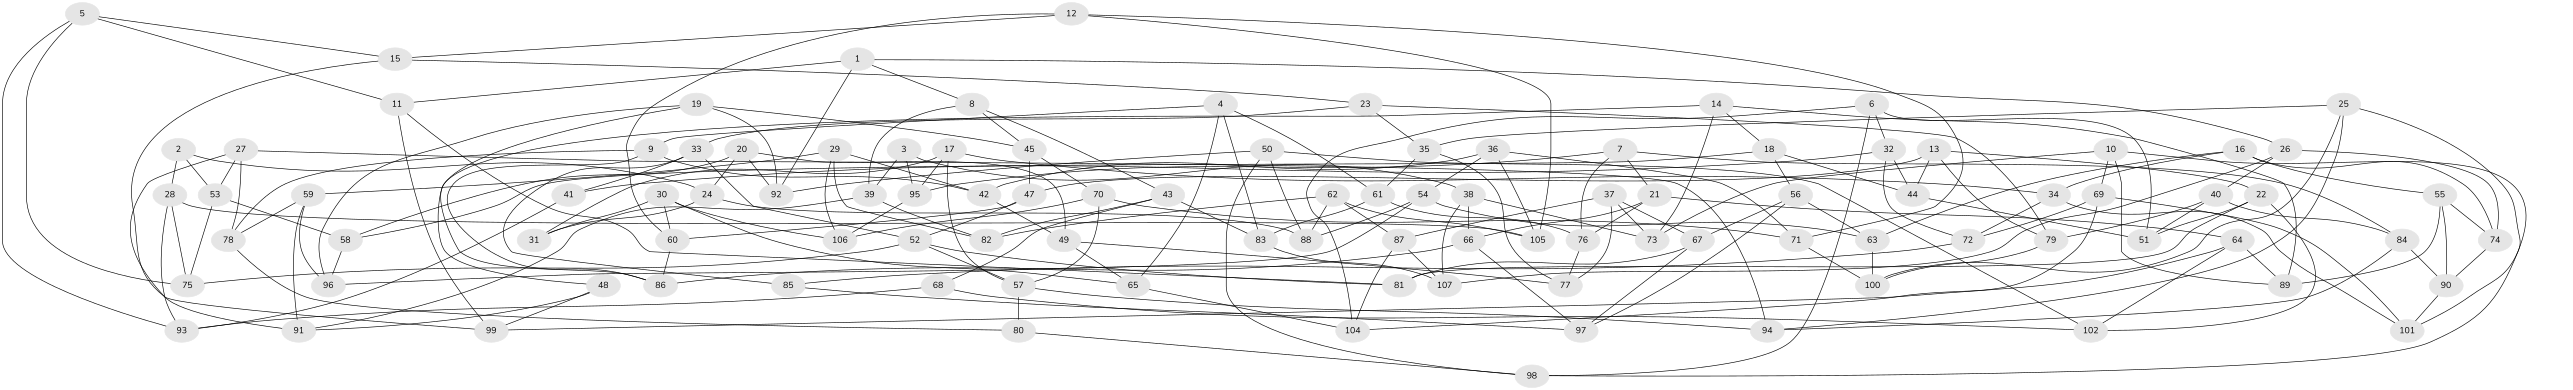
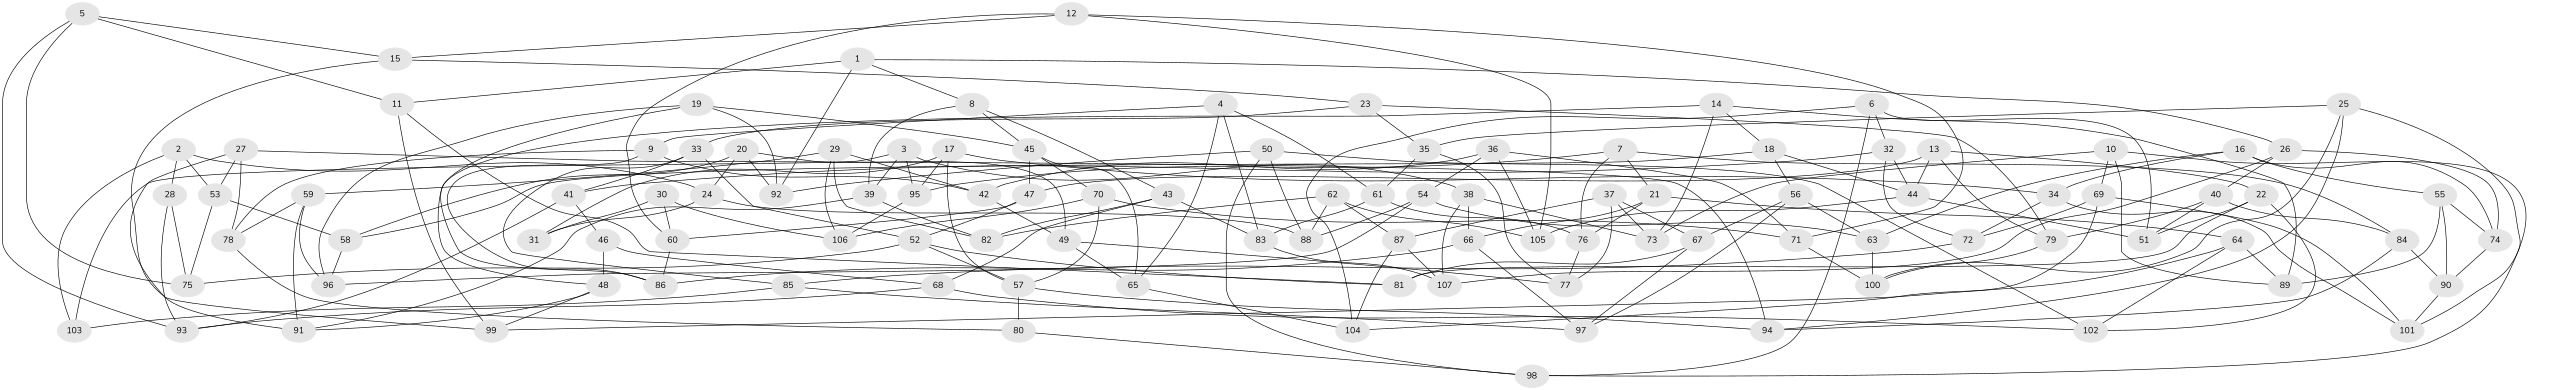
edge "28" -- "105": now "44" -- "105"
node "46": added
edge "30" -- "65": now "45" -- "65"
node "103": added
